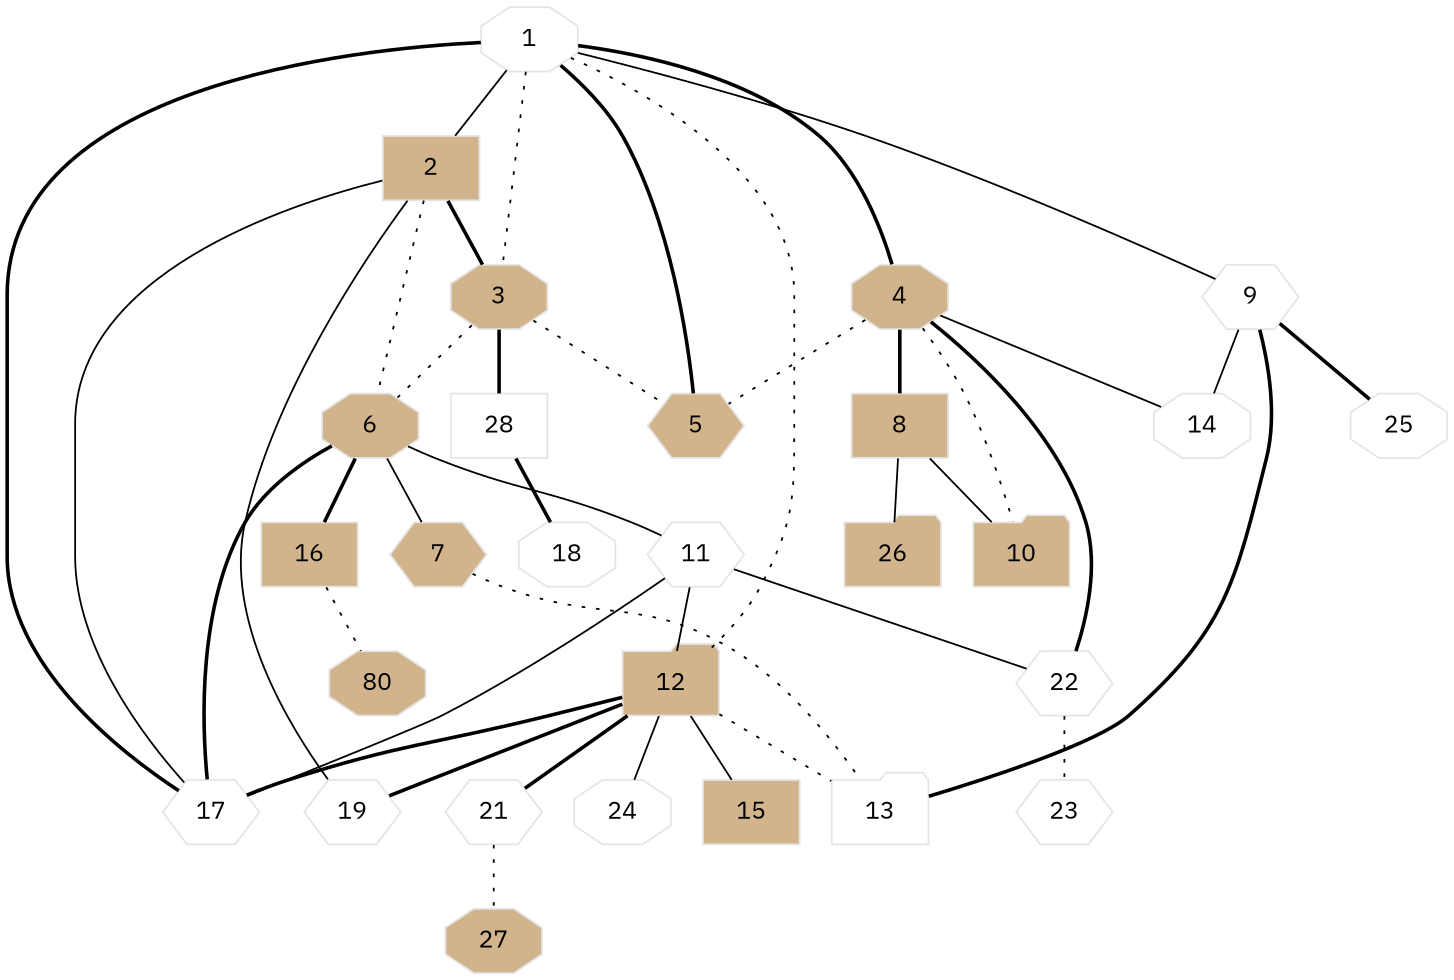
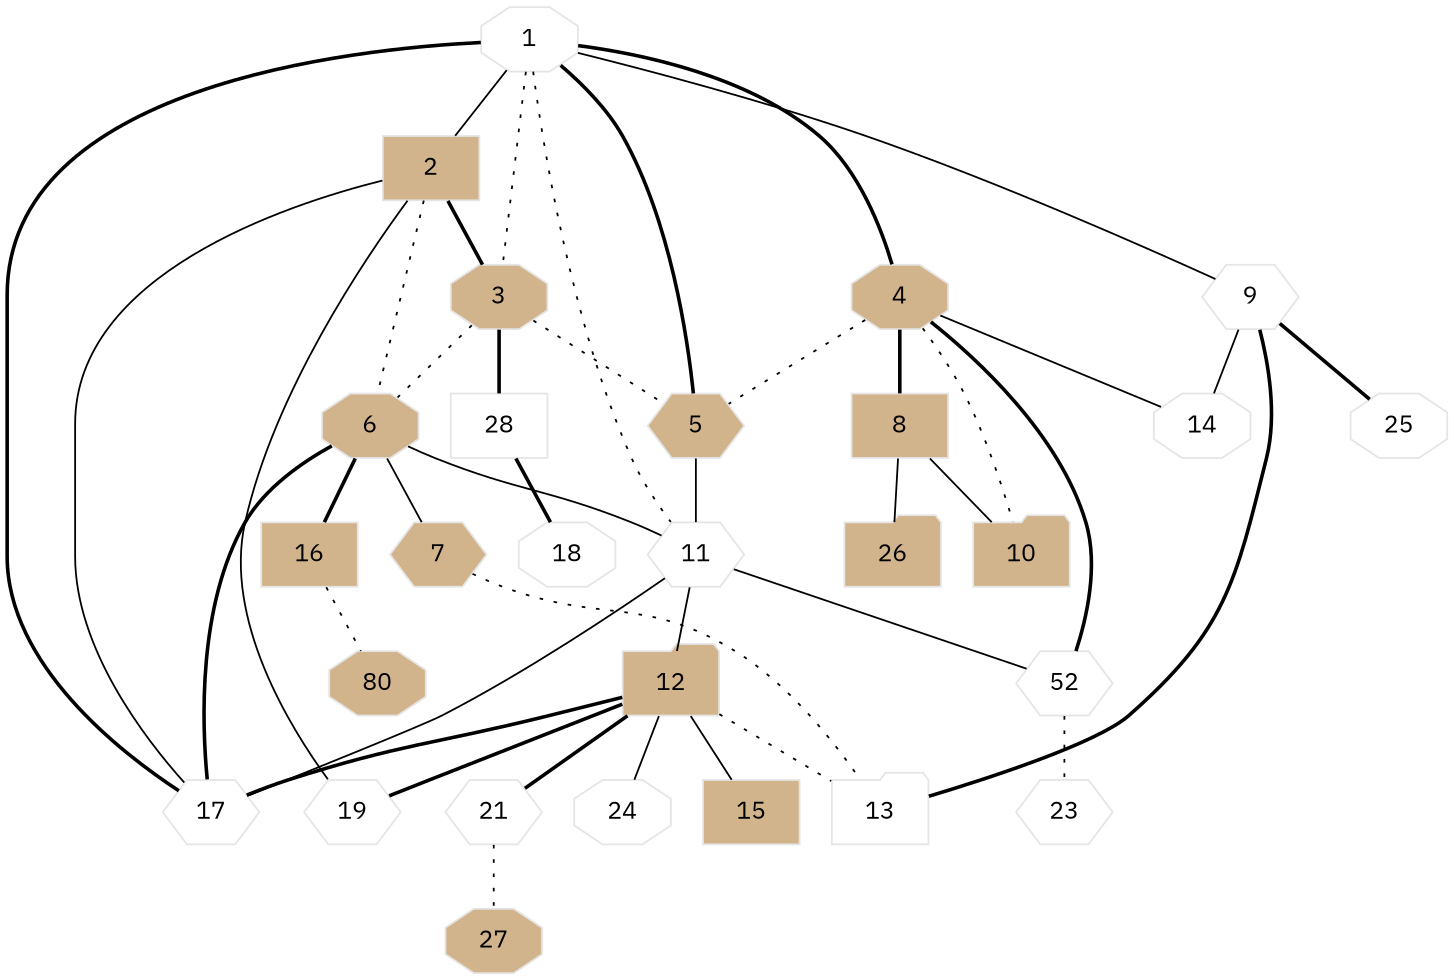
edge "1" -- "12": now "1" -- "11"
edge "5" -- "11": added
node "22": label "22" -> "52"
